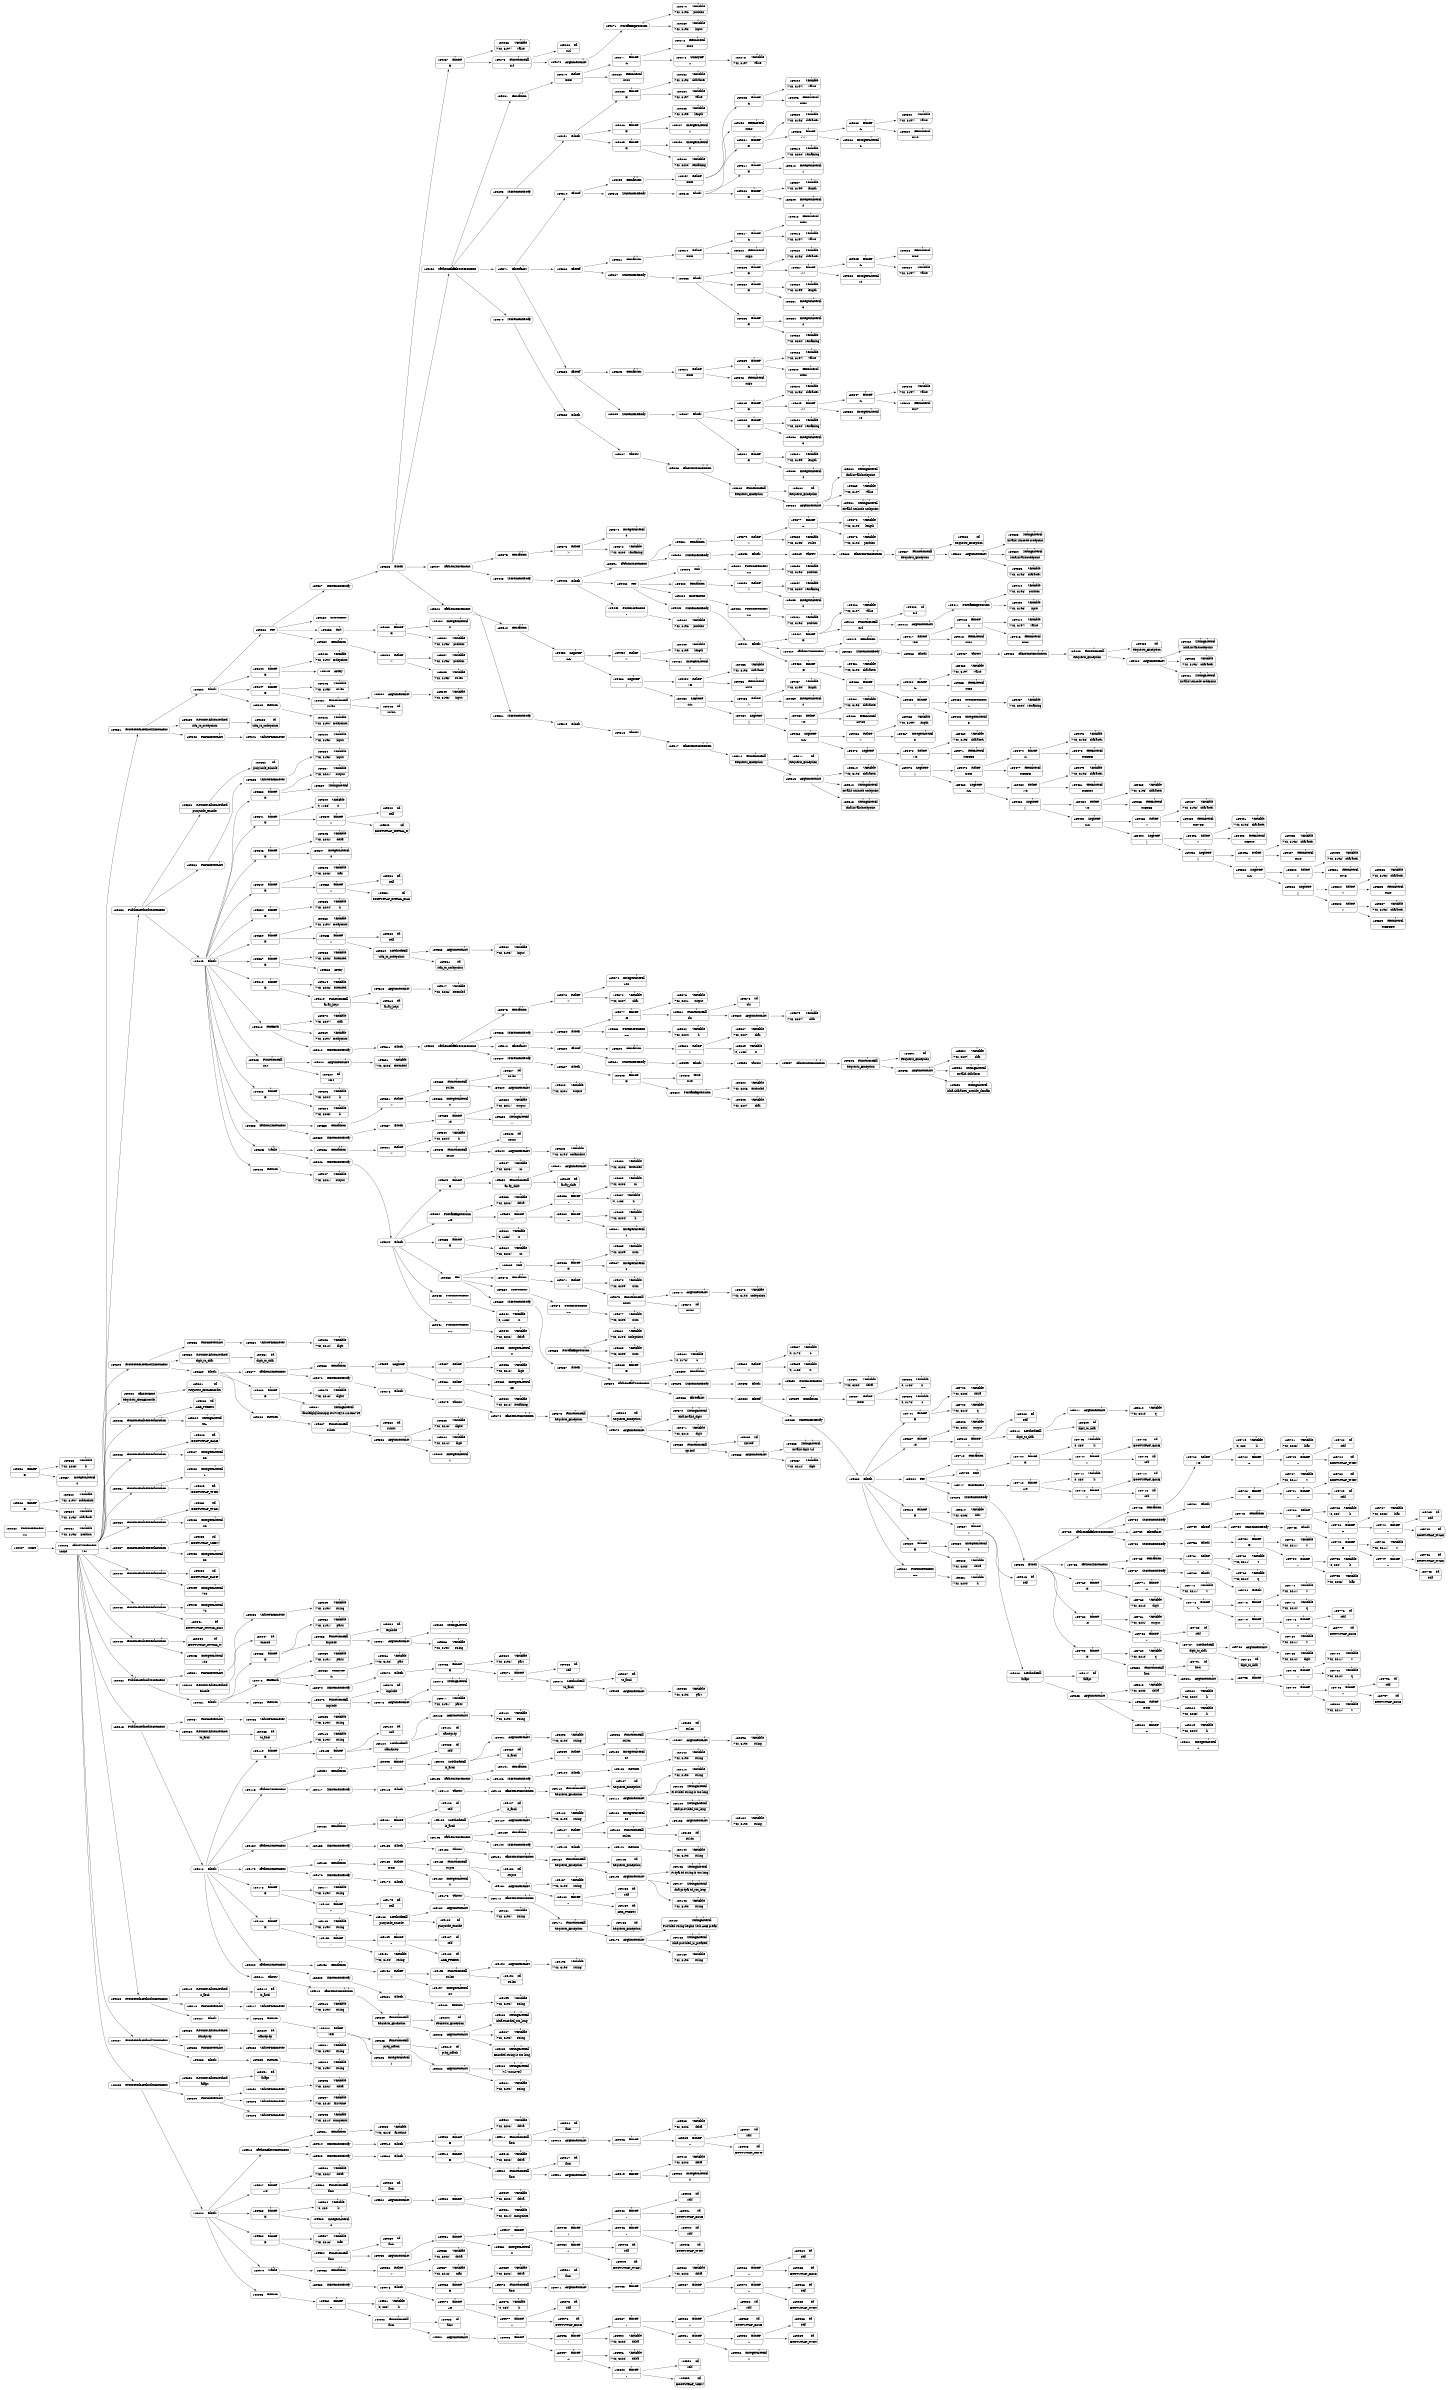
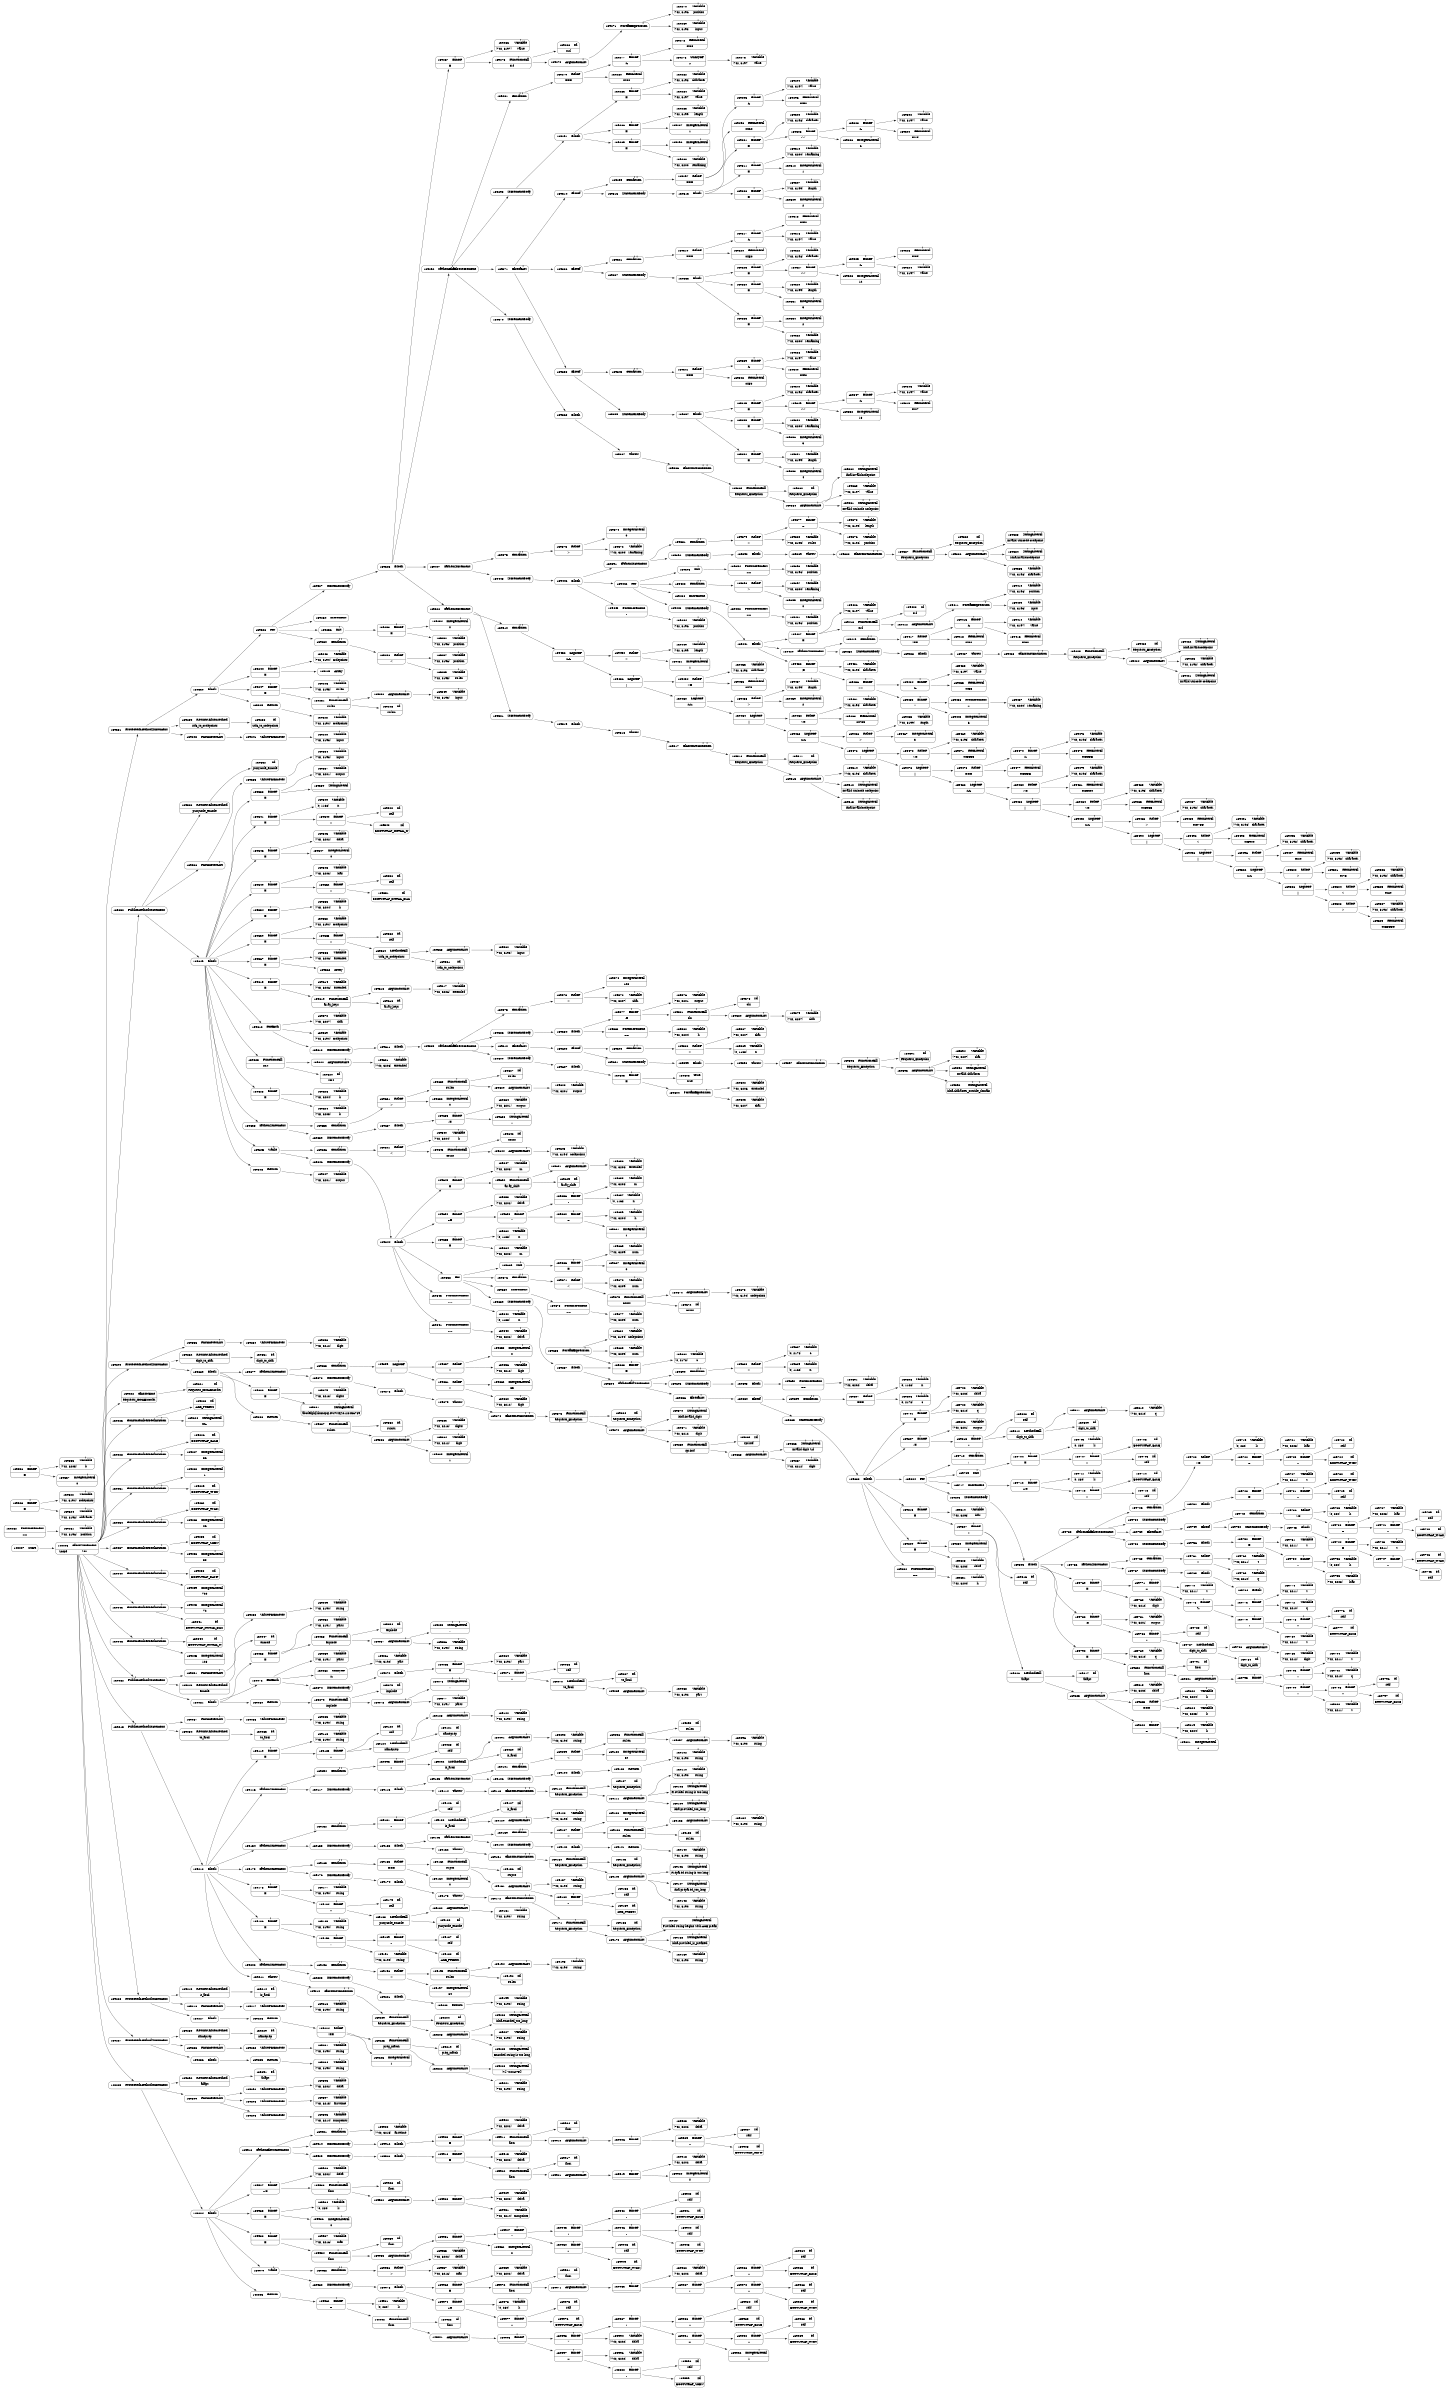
node "139654": text "PostfixExpression" -> "BinOP"
node "139860": text "remaining" -> "digit"
